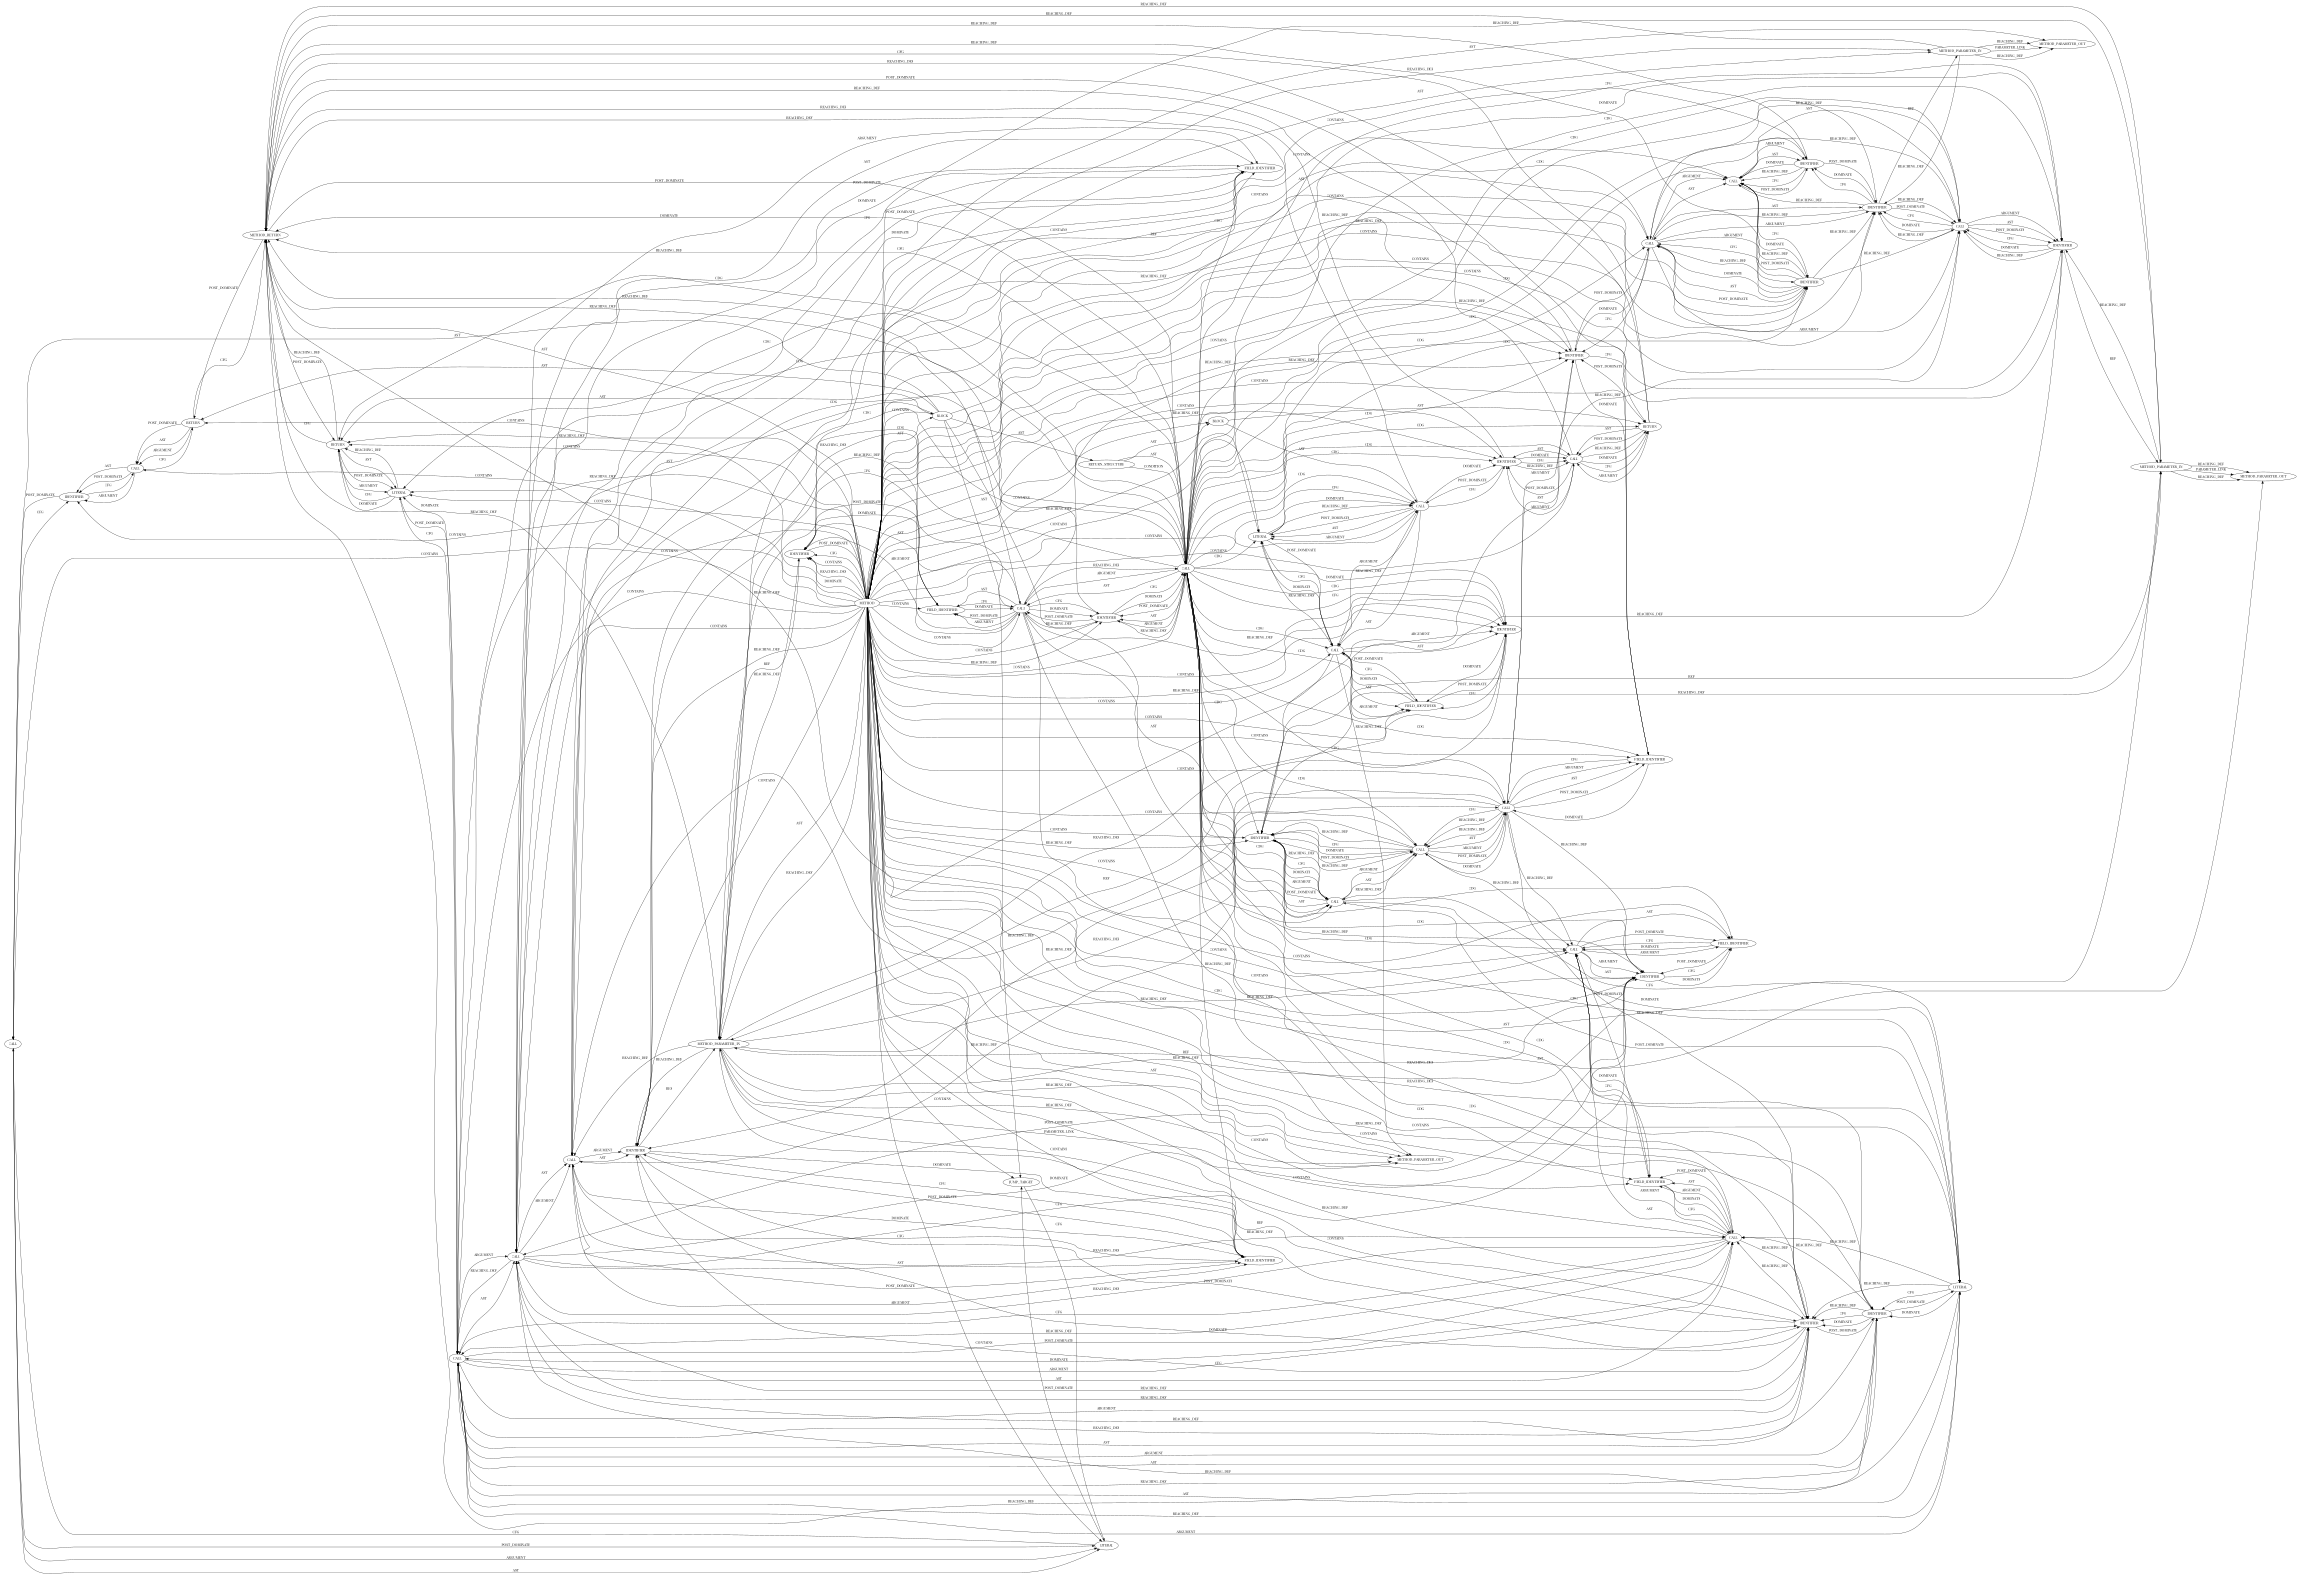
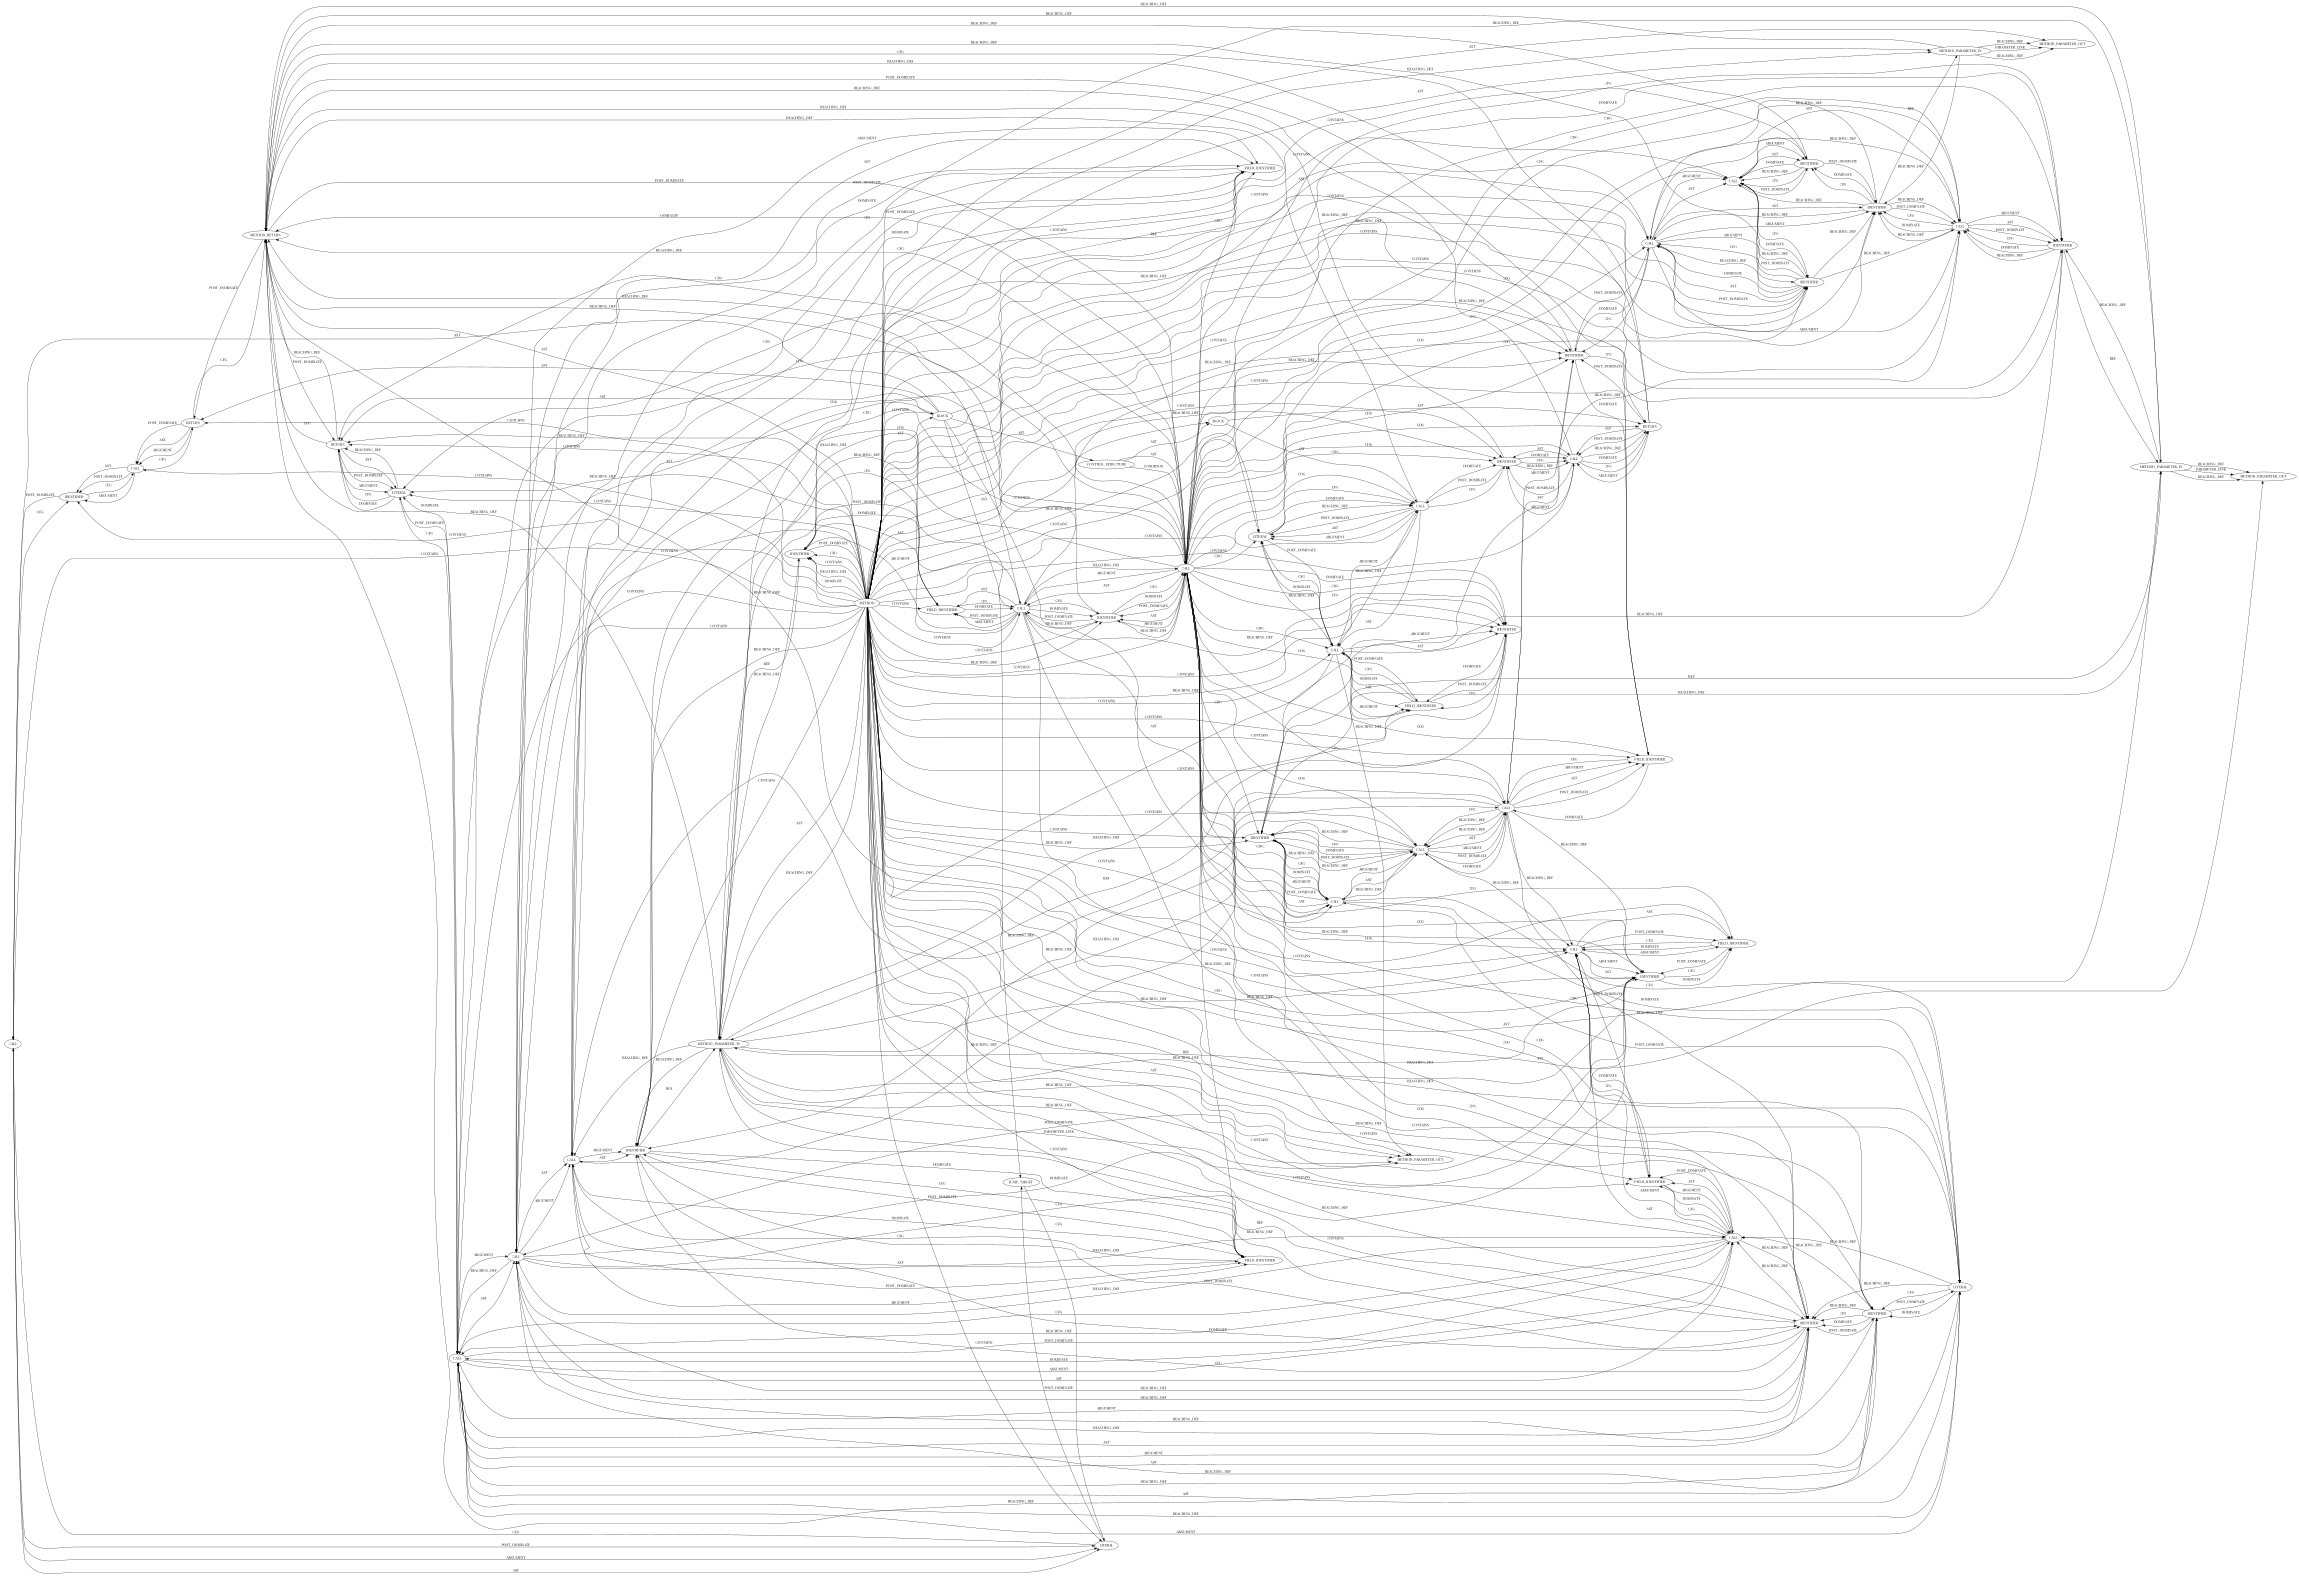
node "RETURN_STRUCTURE": label "RETURN_STRUCTURE" -> "CONTROL_STRUCTURE"
edge "METHOD" -> "JUMP_TARGET": removed, label "CONTAINS"
